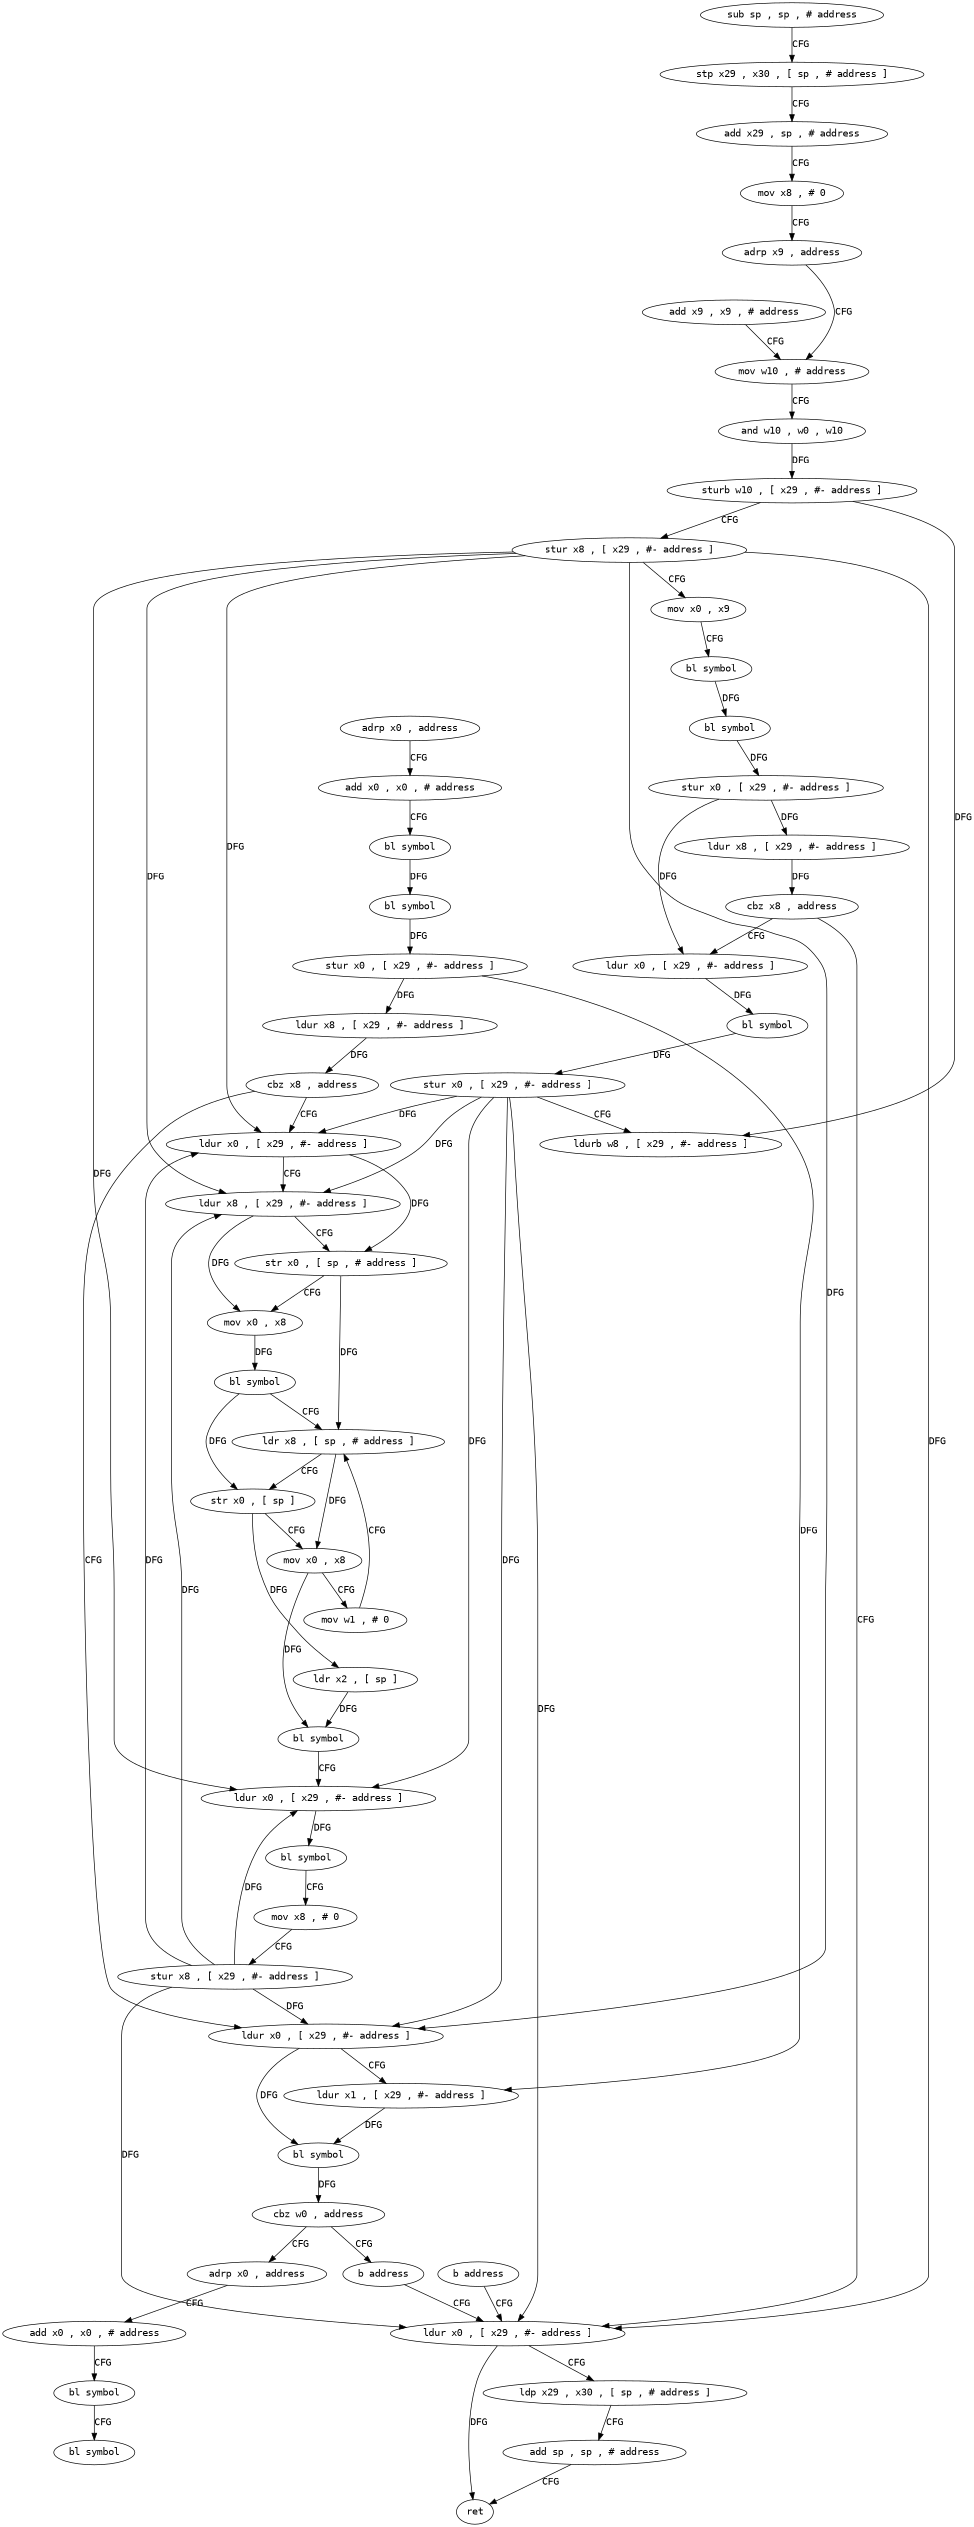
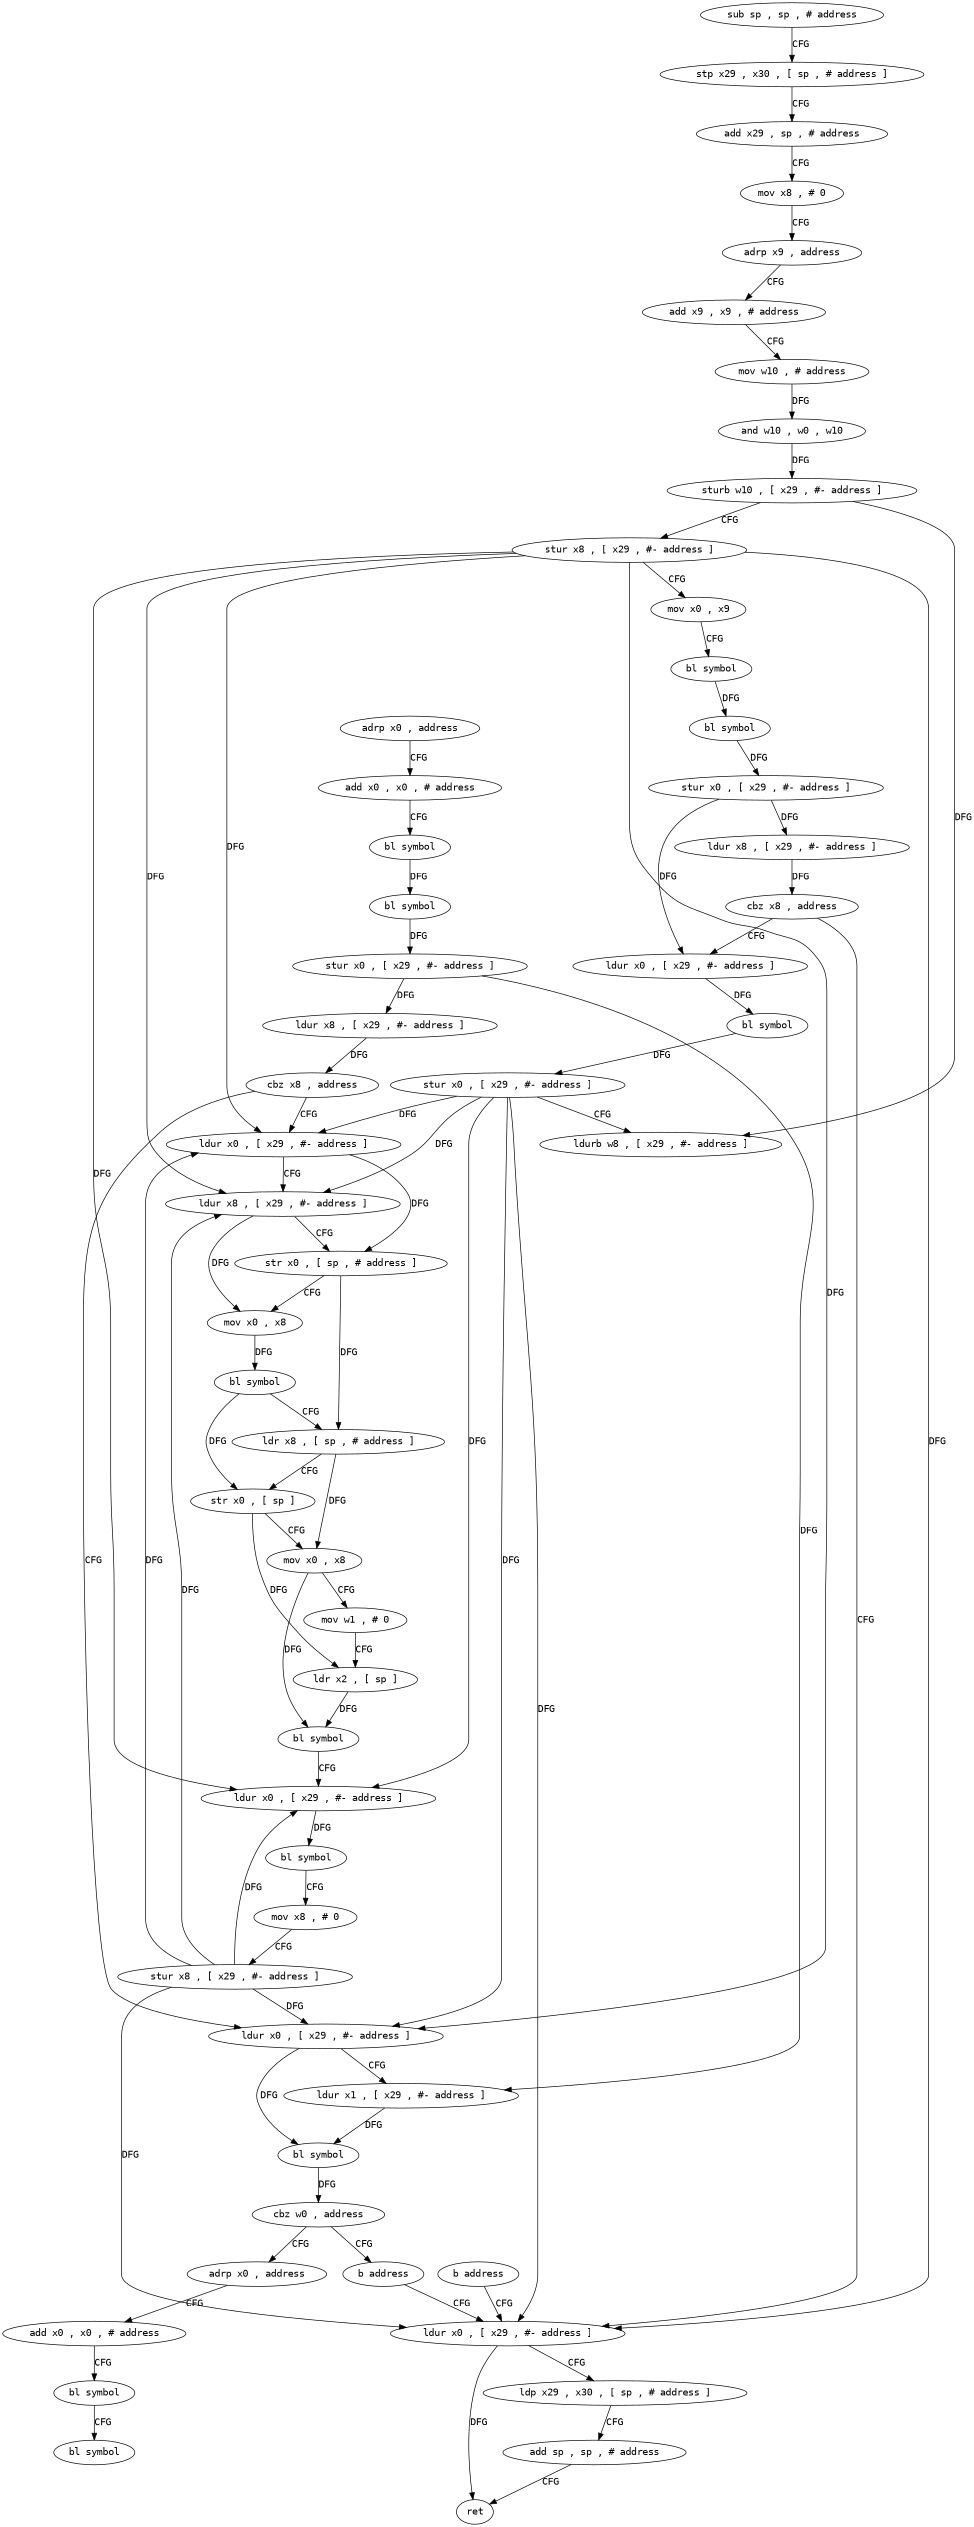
edge "adrp x9 , address" -> "mov w10 , # address": now "adrp x9 , address" -> "add x9 , x9 , # address"
edge "mov w10 , # address" -> "and w10 , w0 , w10": label "CFG" -> "DFG"
edge "mov w1 , # 0" -> "ldr x8 , [ sp , # address ]": now "mov w1 , # 0" -> "ldr x2 , [ sp ]"
